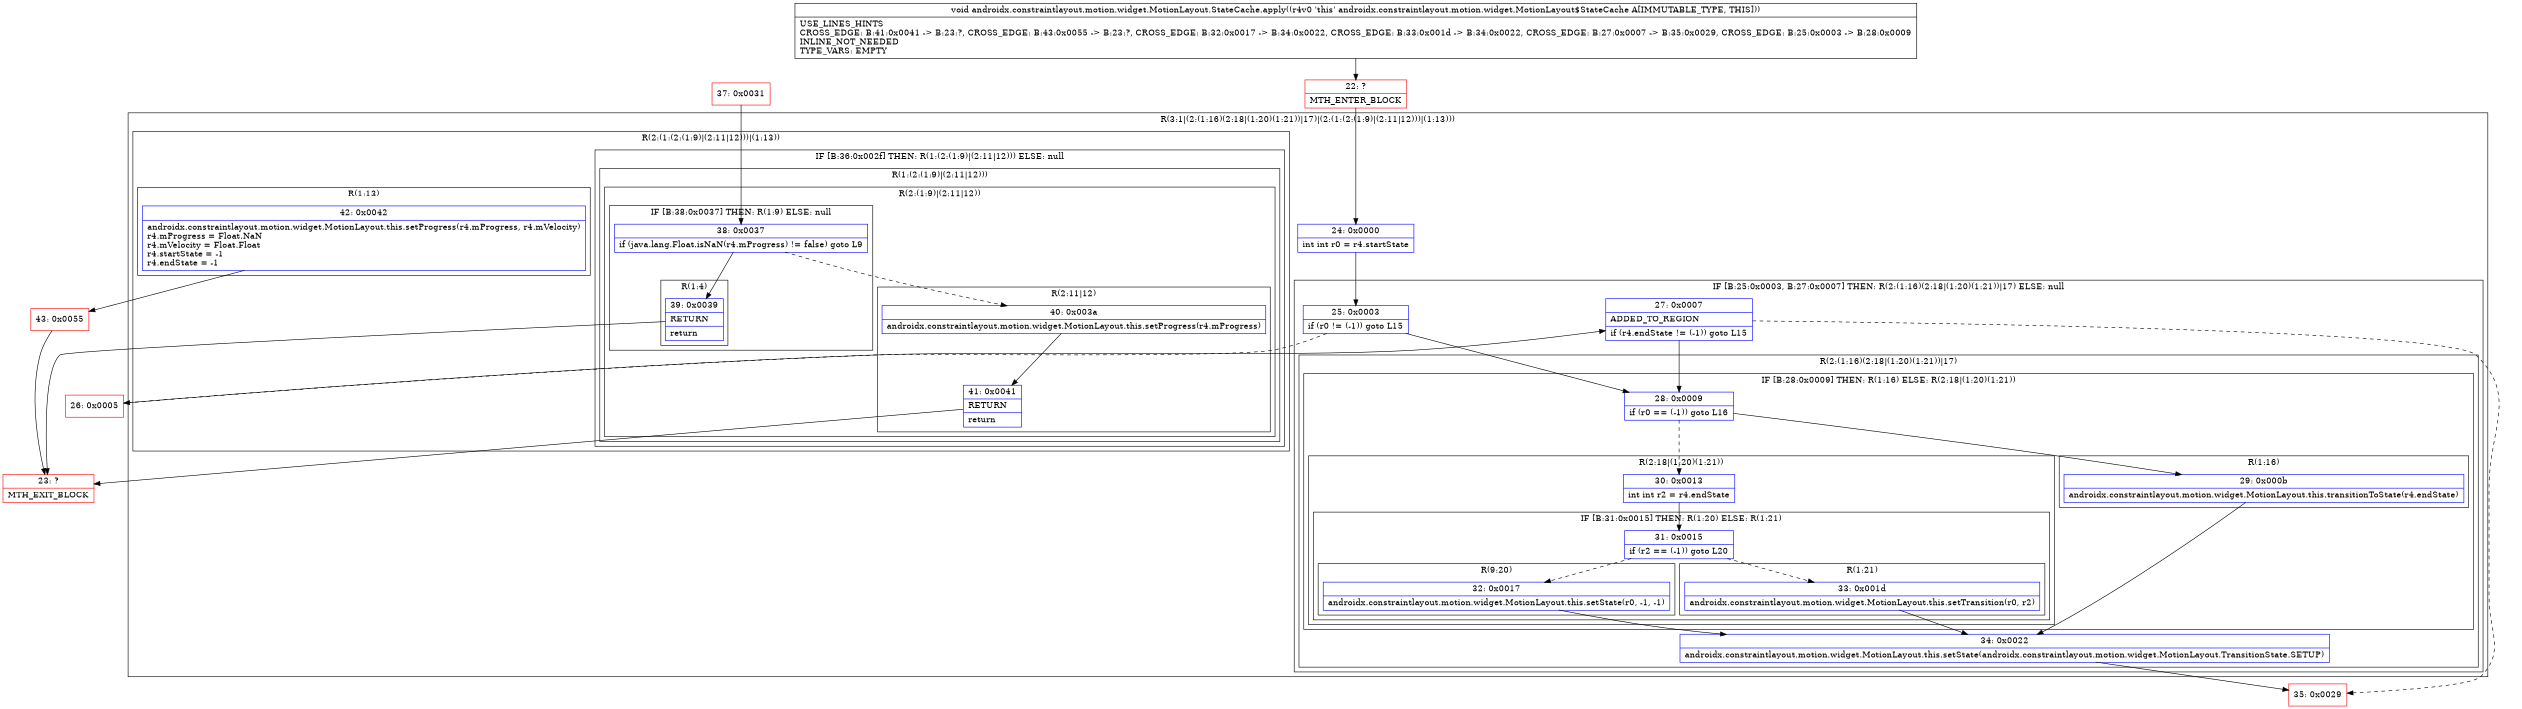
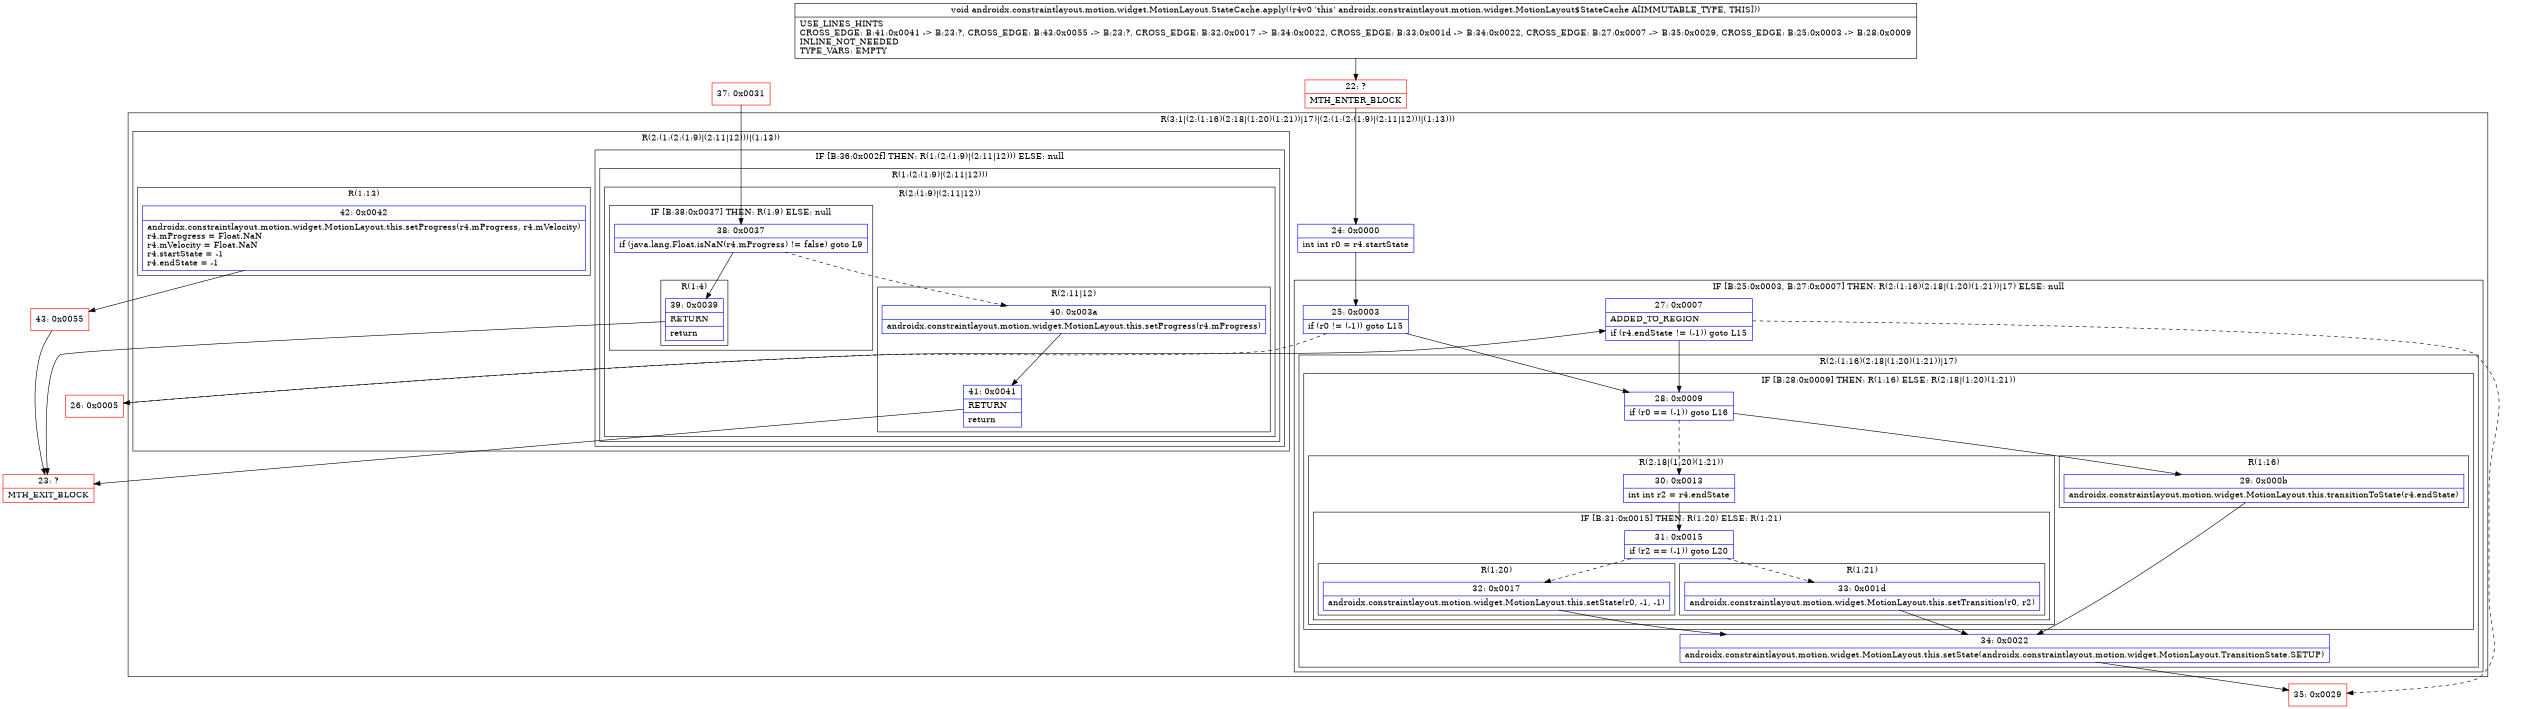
node "42: 0x0042": text "r4.mVelocity = Float.Float" -> "r4.mVelocity = Float.NaN"
cluster "R(9:20)": label "R(9:20)" -> "R(1:20)"
